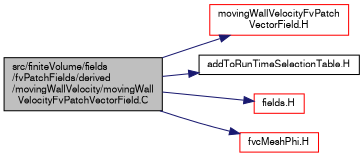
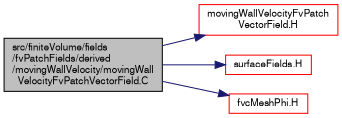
node "addToRunTimeSelectionTable.H": removed
node "fields.H": label "fields.H" -> "surfaceFields.H"
